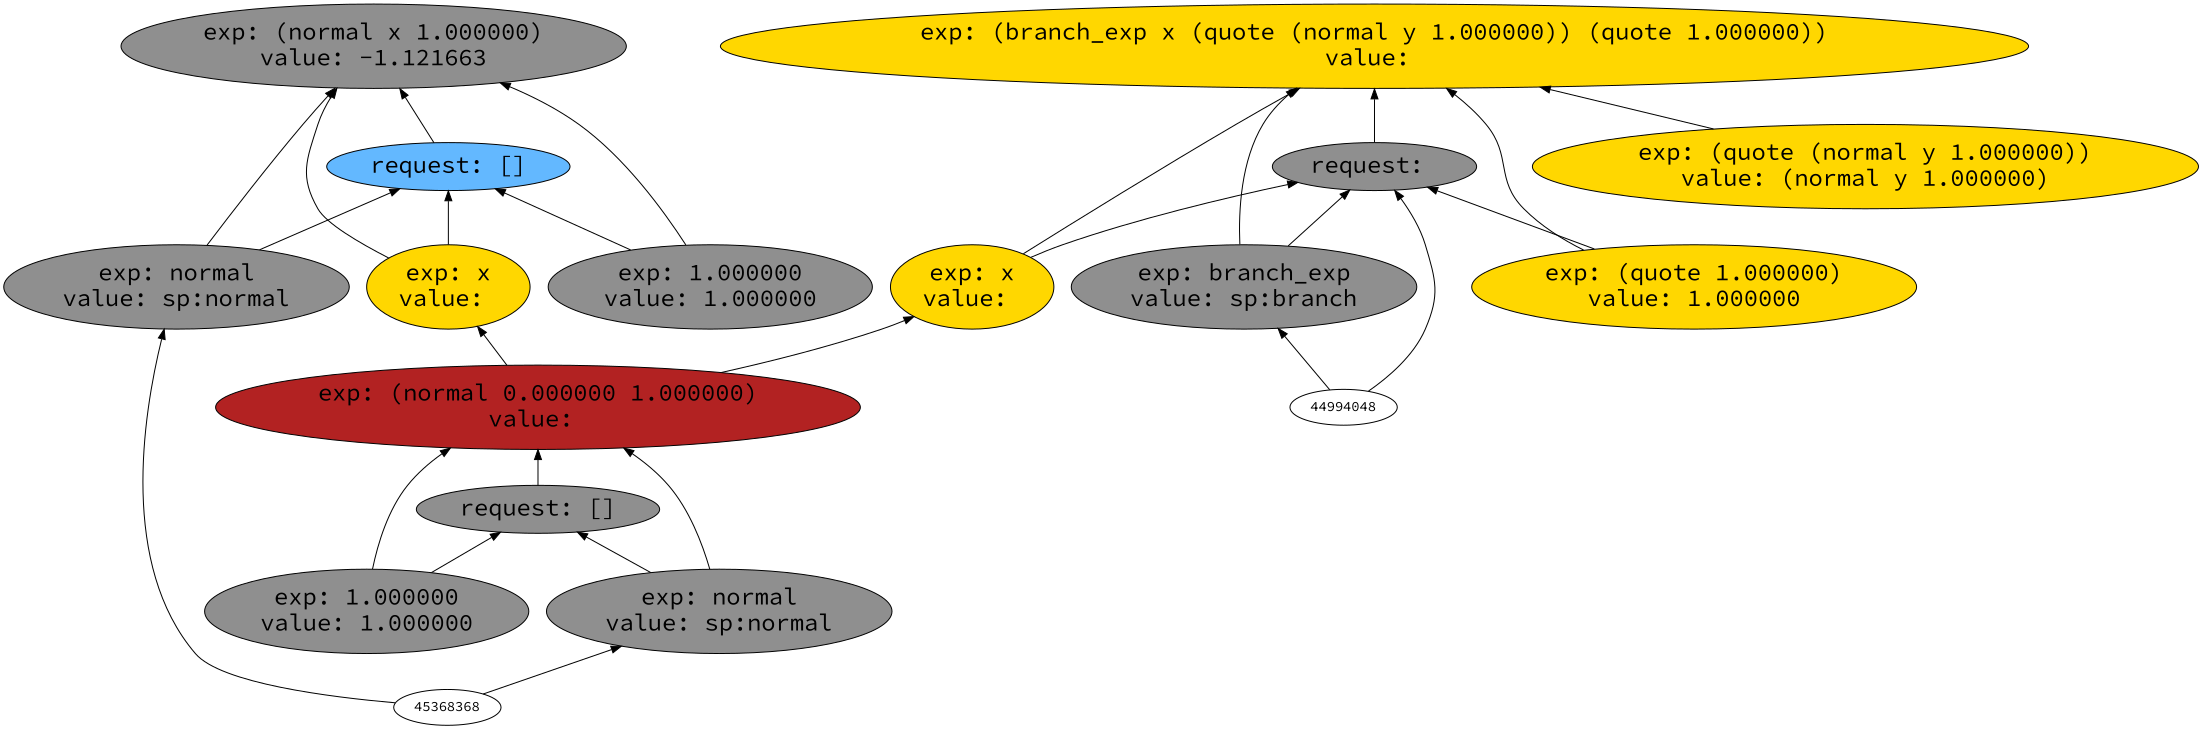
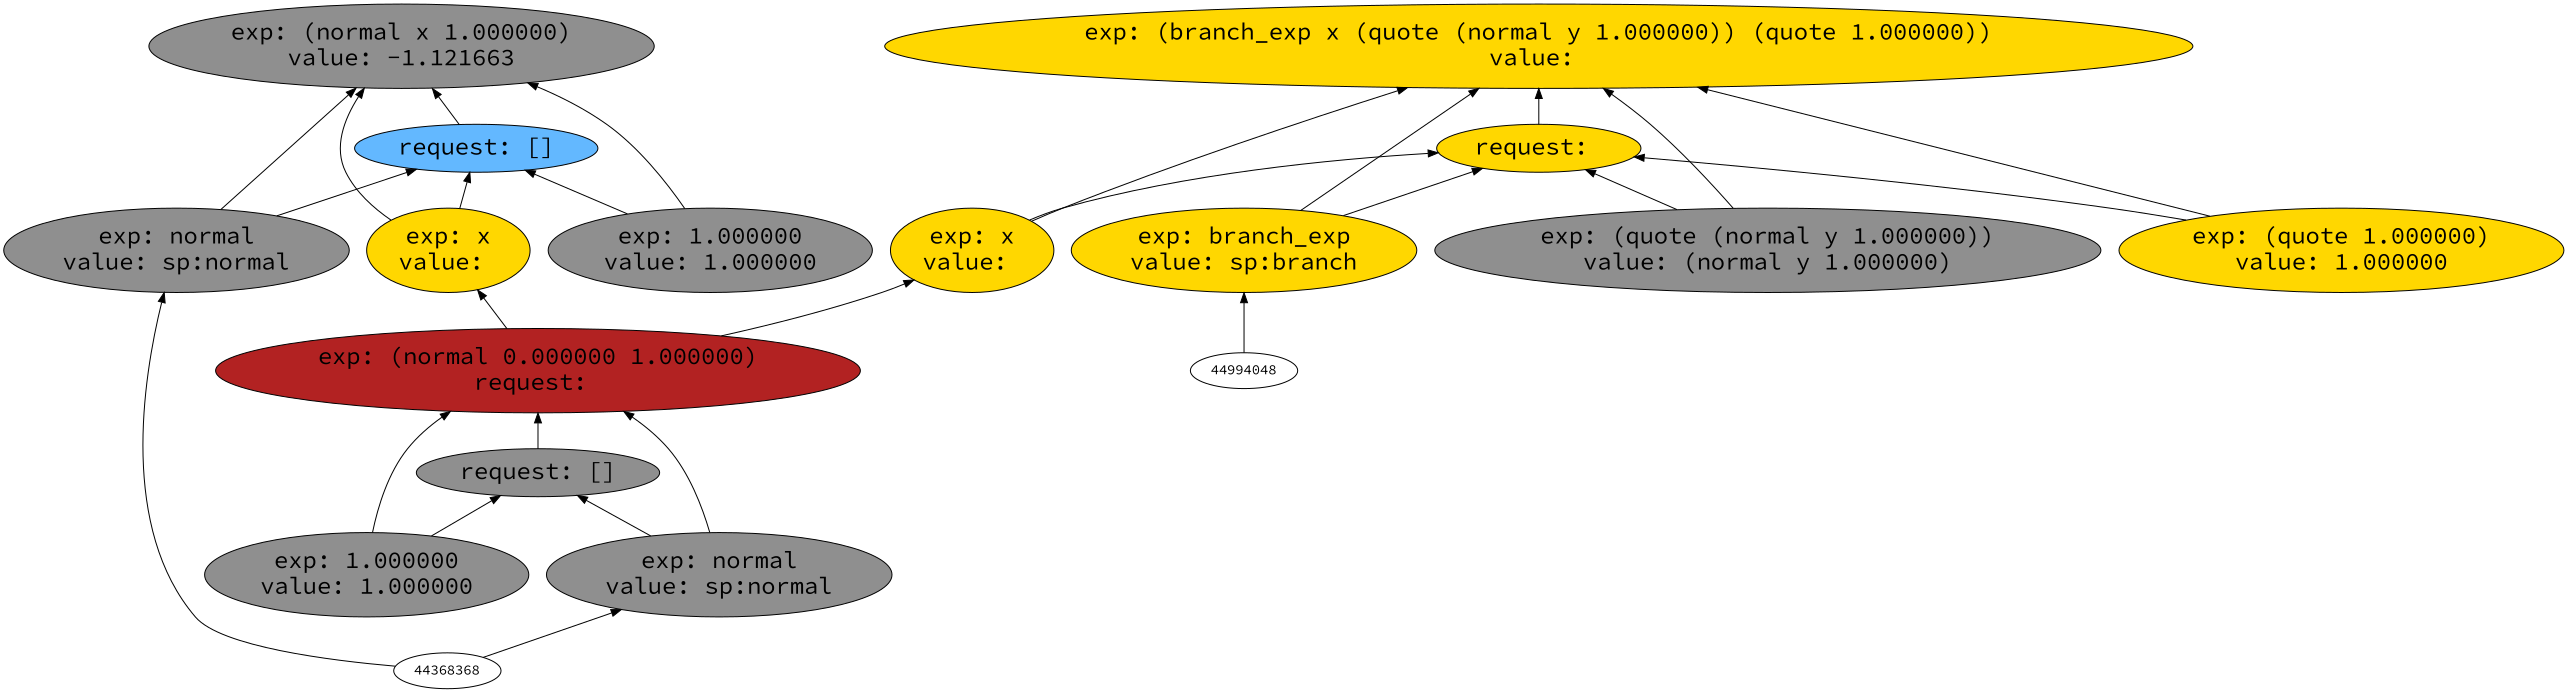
node "request:": fillcolor grey56 -> gold
node "exp: (quote (normal y 1.000000)) value: (normal y 1.000000)": fillcolor gold -> grey56
node "exp: branch_exp value: sp:branch": fillcolor grey56 -> gold
edge "44994048" -> "request:": now "exp: (quote (normal y 1.000000)) value: (normal y 1.000000)" -> "request:"
node "exp: (normal 0.000000 1.000000) value:": label "exp: (normal 0.000000 1.000000) value:" -> "exp: (normal 0.000000 1.000000) request:"
node "45368368": label "45368368" -> "44368368"
